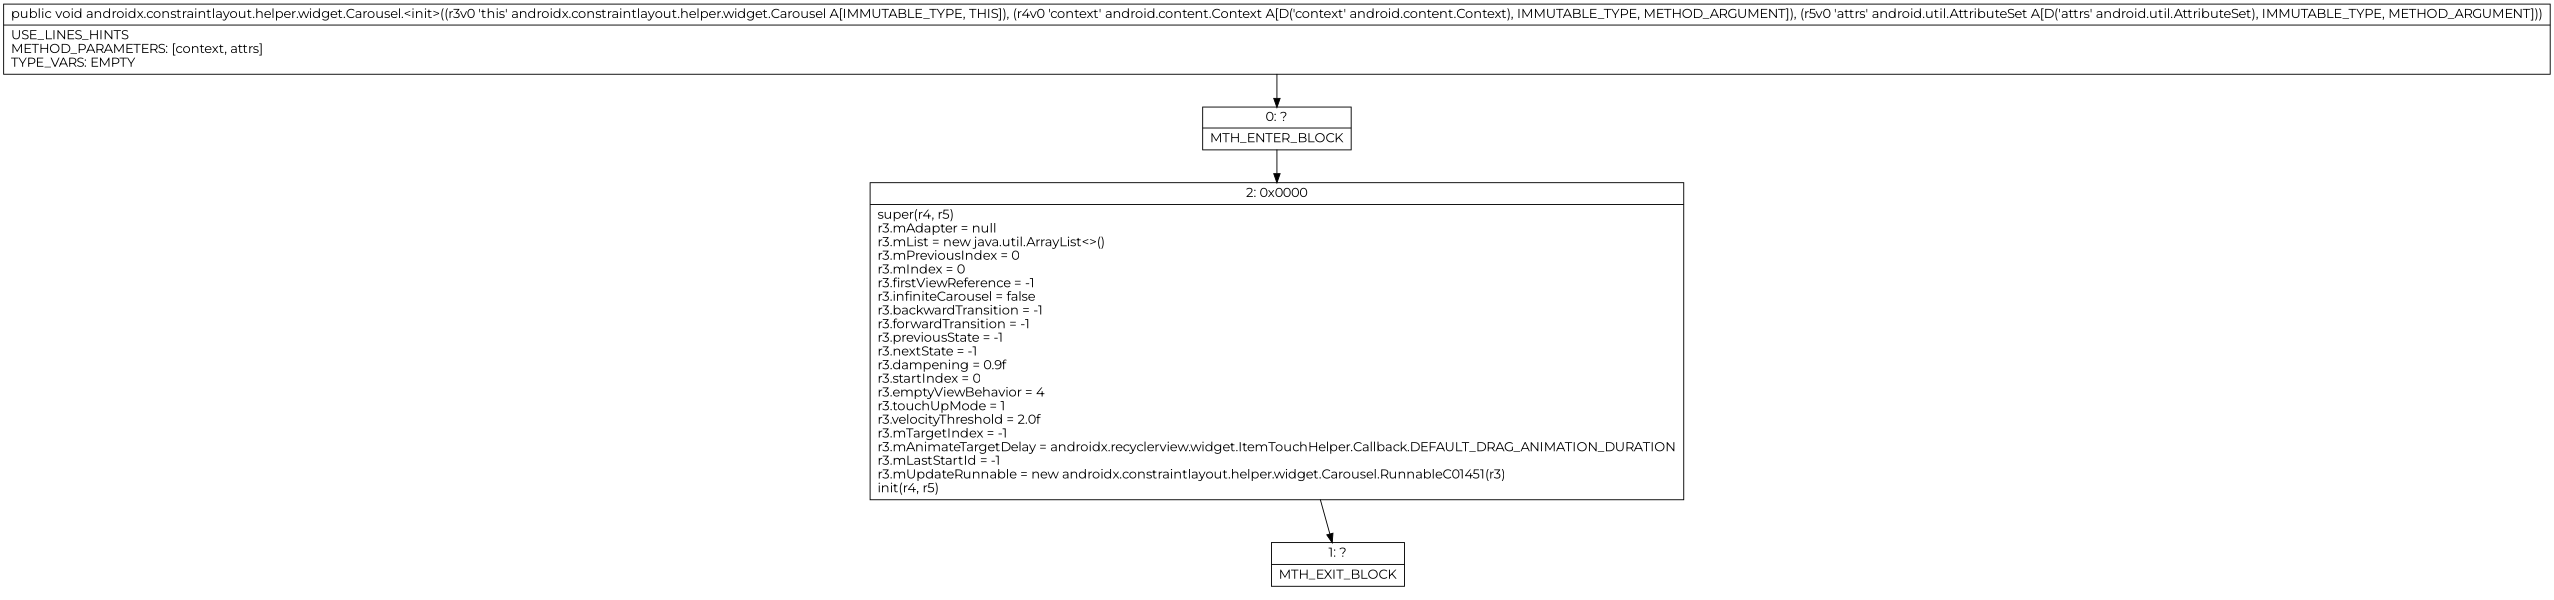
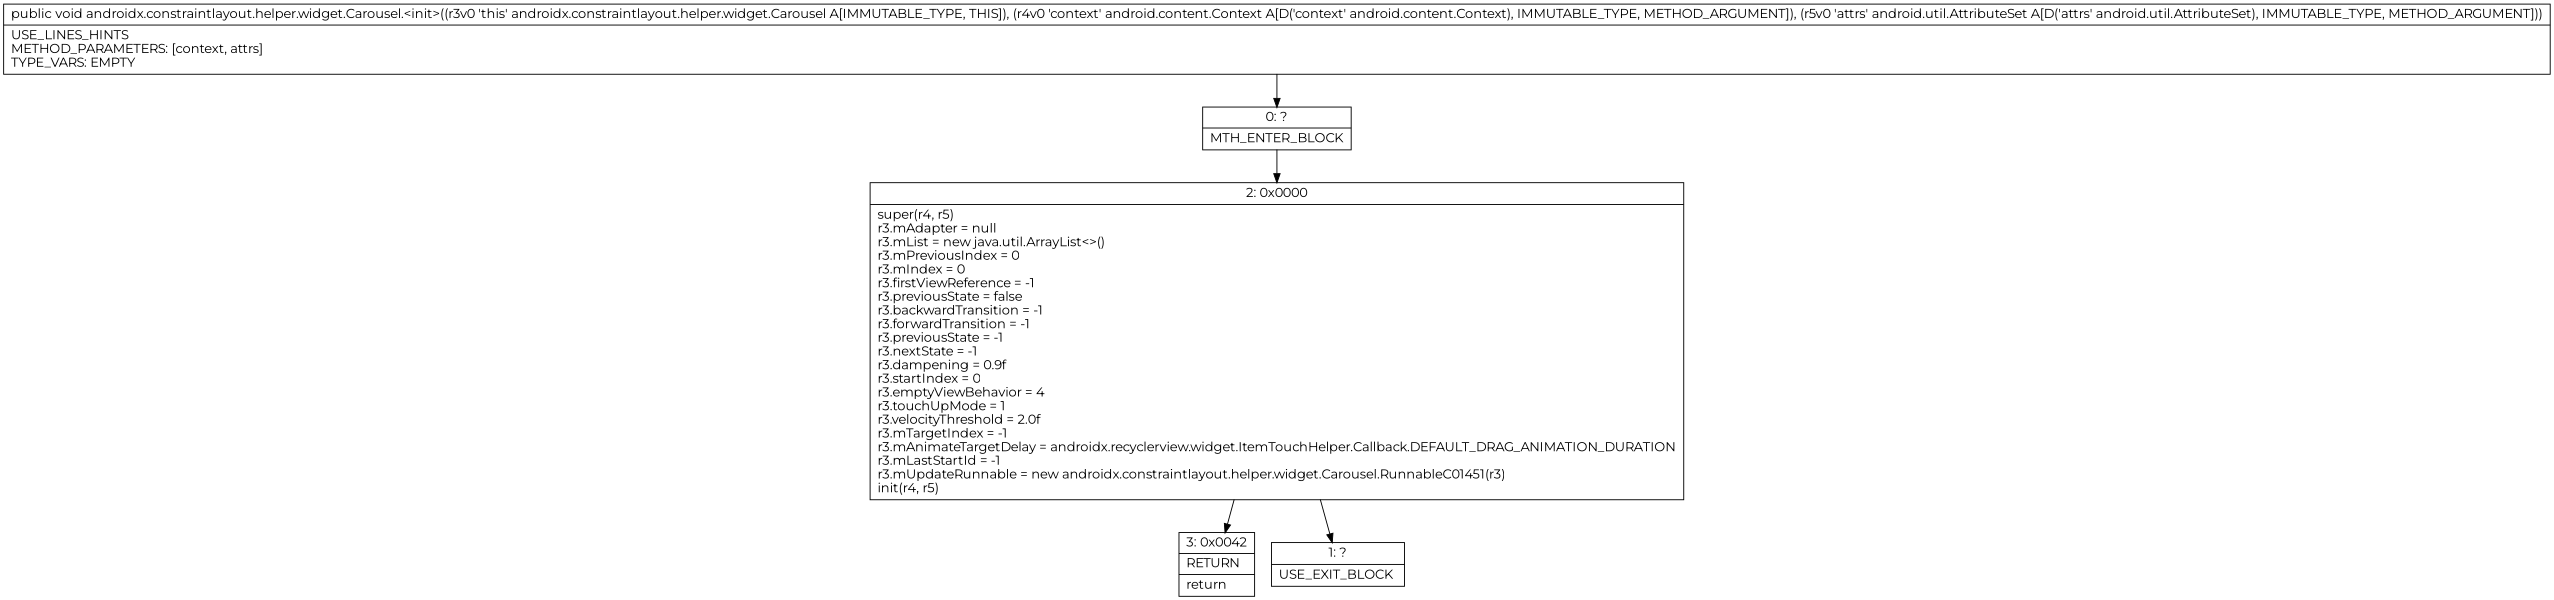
node "2: 0x0000": text "r3.infiniteCarousel = false" -> "r3.previousState = false"
node "3: 0x0042": added
node "1: ?": text "MTH_EXIT_BLOCK" -> "USE_EXIT_BLOCK"
